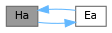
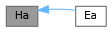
edge "Ha" -> "Ea": removed
